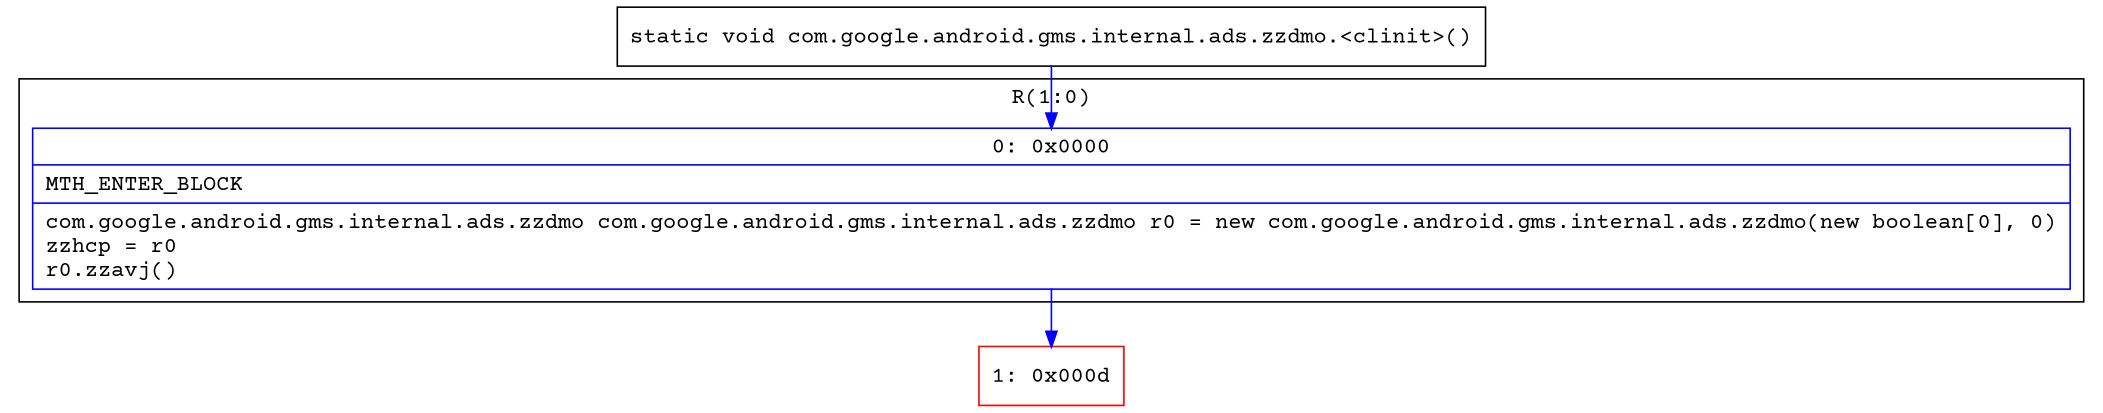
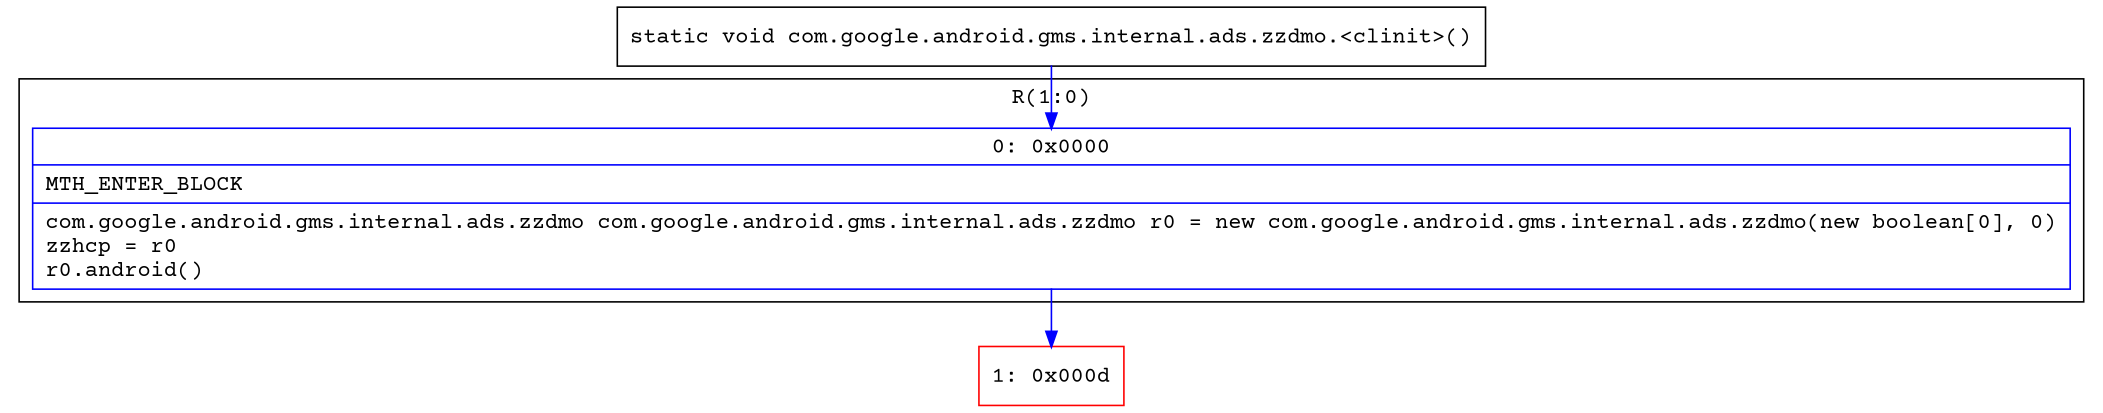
node "0: 0x0000": text "r0.zzavj()" -> "r0.android()"
